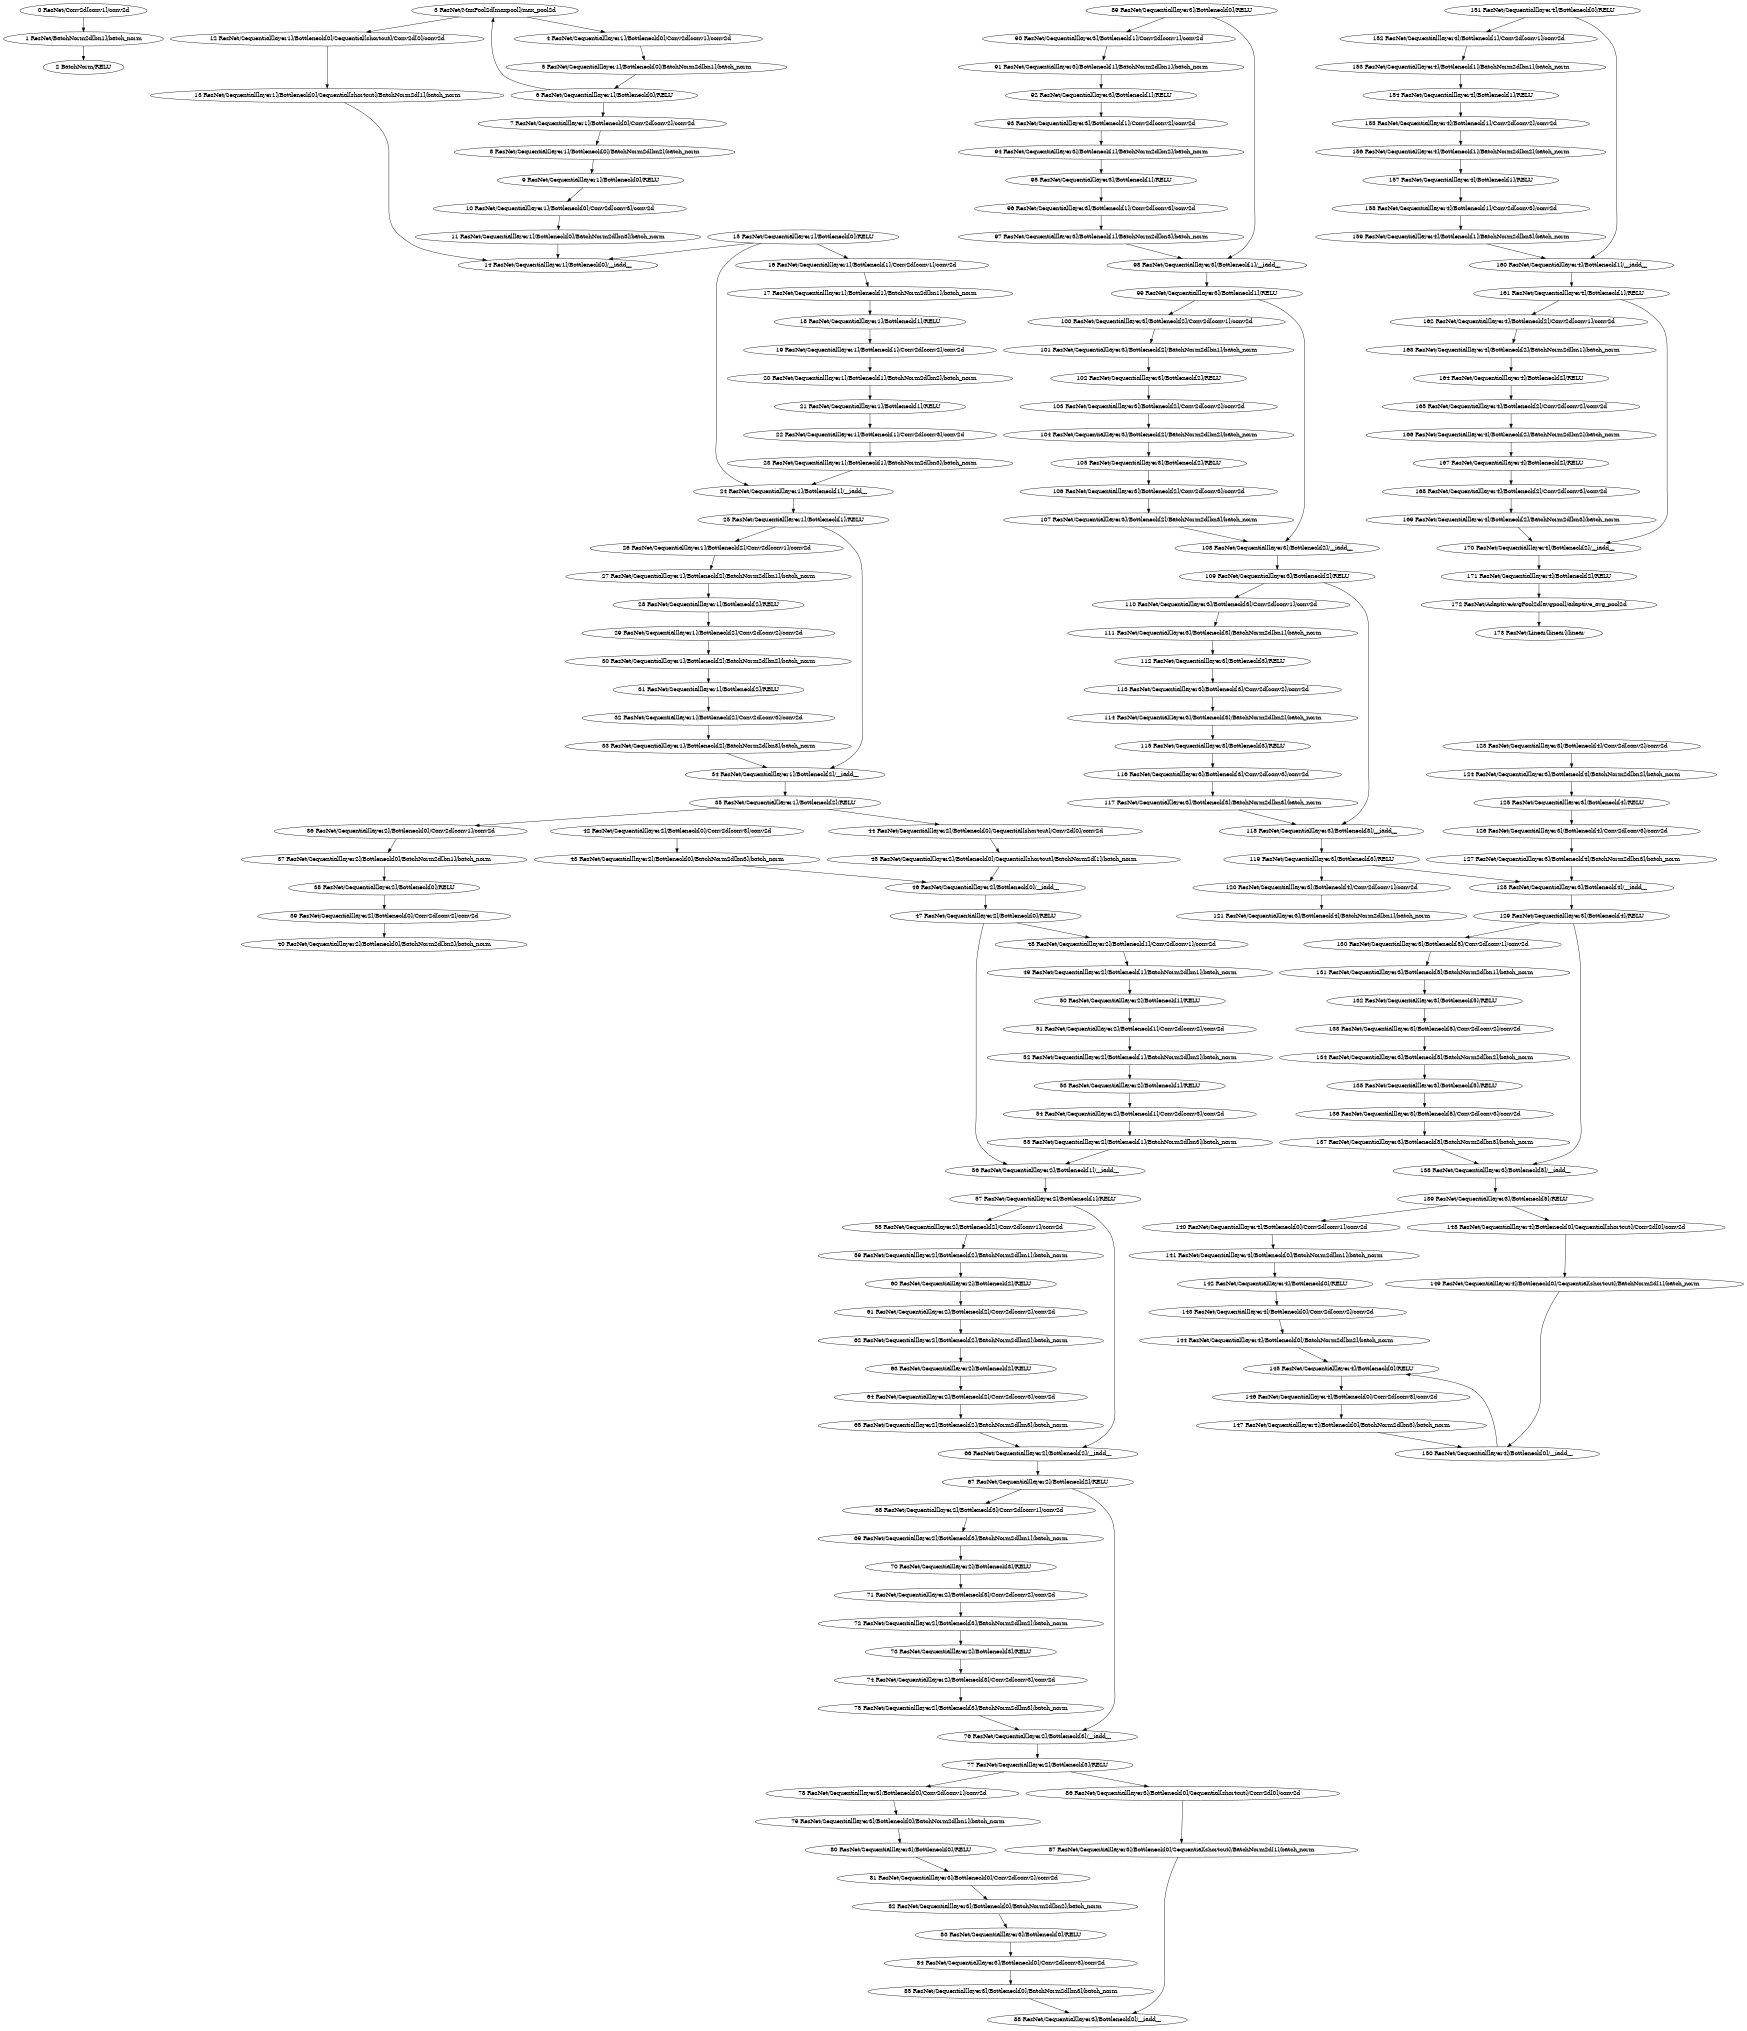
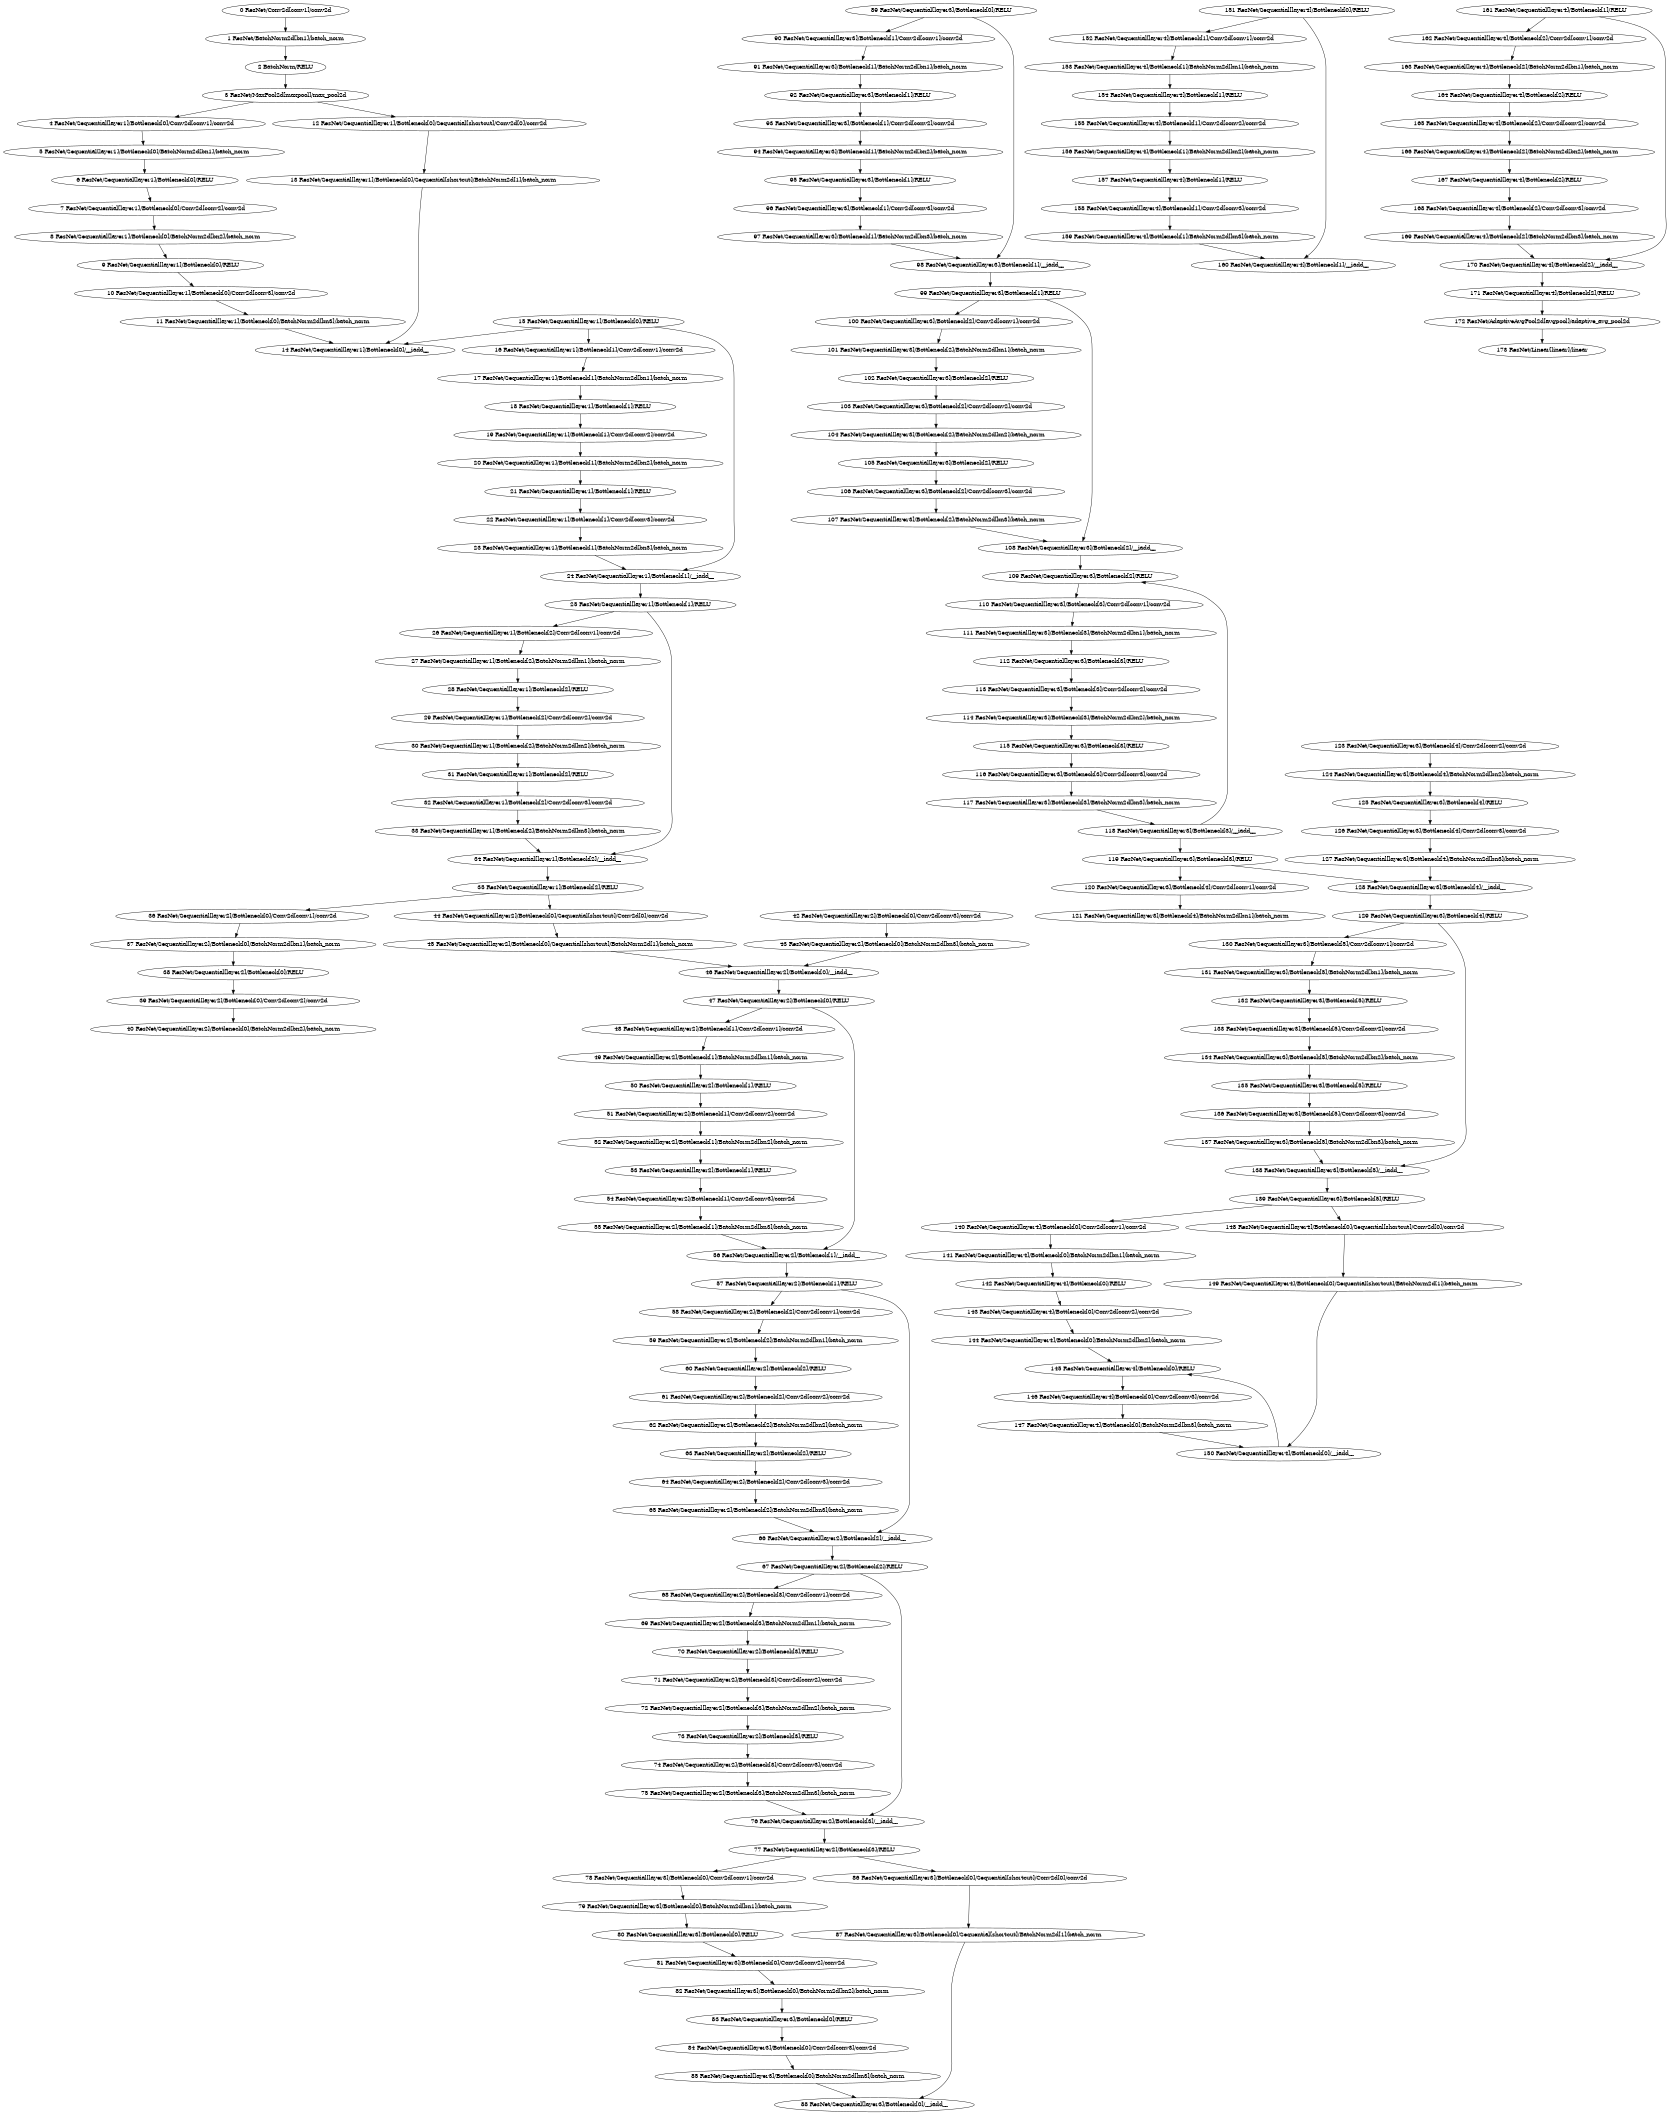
edge "6 ResNet/Sequential[layer1]/Bottleneck[0]/RELU" -> "3 ResNet/MaxPool2d[maxpool]/max_pool2d": now "2 BatchNorm/RELU" -> "3 ResNet/MaxPool2d[maxpool]/max_pool2d"
edge "160 ResNet/Sequential[layer4]/Bottleneck[1]/__iadd__" -> "161 ResNet/Sequential[layer4]/Bottleneck[1]/RELU": removed
edge "109 ResNet/Sequential[layer3]/Bottleneck[2]/RELU" -> "118 ResNet/Sequential[layer3]/Bottleneck[3]/__iadd__": reversed
